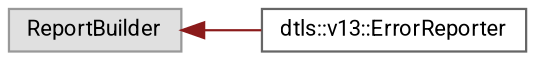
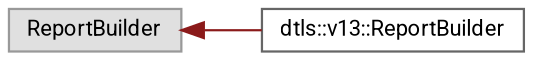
node "dtls::v13::ErrorReporter": label "dtls::v13::ErrorReporter" -> "dtls::v13::ReportBuilder"
